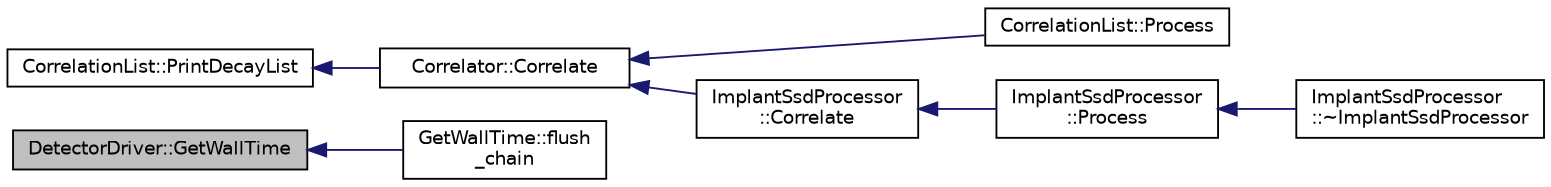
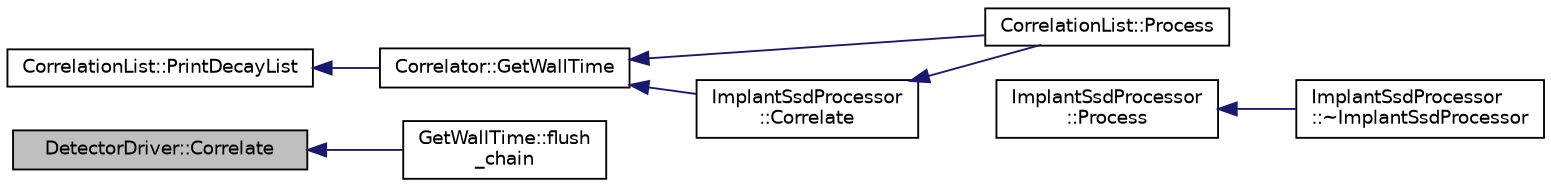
node "Correlator::Correlate": label "Correlator::Correlate" -> "Correlator::GetWallTime"
edge "ImplantSsdProcessor ::Process" -> "ImplantSsdProcessor ::Correlate": now "CorrelationList::Process" -> "ImplantSsdProcessor ::Correlate"
node "DetectorDriver::GetWallTime": label "DetectorDriver::GetWallTime" -> "DetectorDriver::Correlate"
